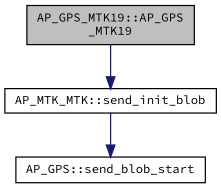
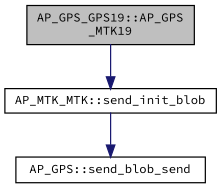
node "AP_GPS_MTK19::AP_GPS _MTK19": label "AP_GPS_MTK19::AP_GPS _MTK19" -> "AP_GPS_GPS19::AP_GPS _MTK19"
node "AP_GPS::send_blob_start": label "AP_GPS::send_blob_start" -> "AP_GPS::send_blob_send"
